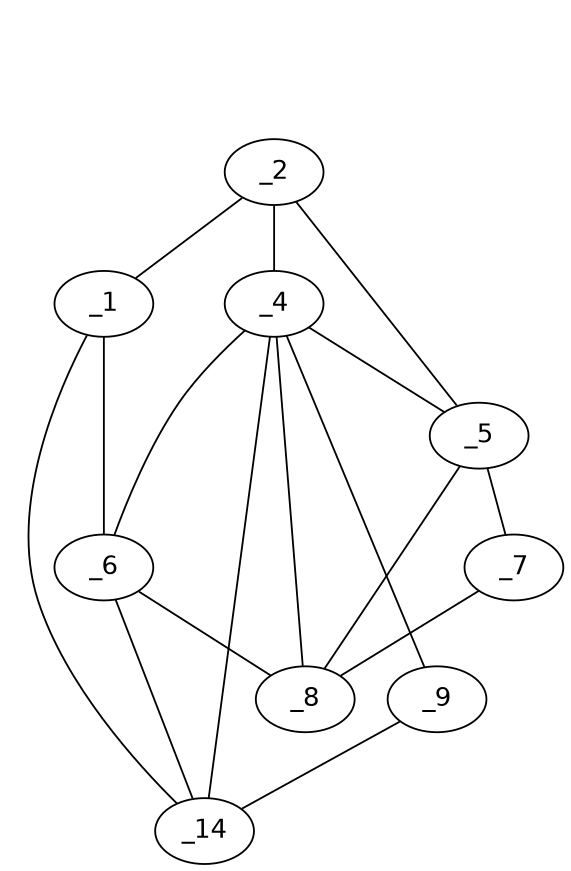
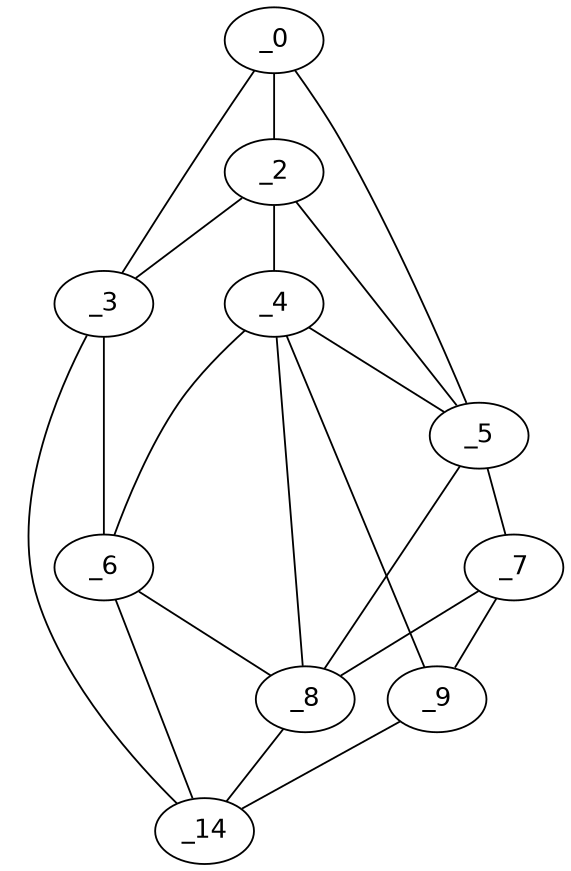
node "_0": added
node "_1": label "_1" -> "_3"
edge "_4" -- "_14": now "_8" -- "_14"
edge "_7" -- "_9": added
